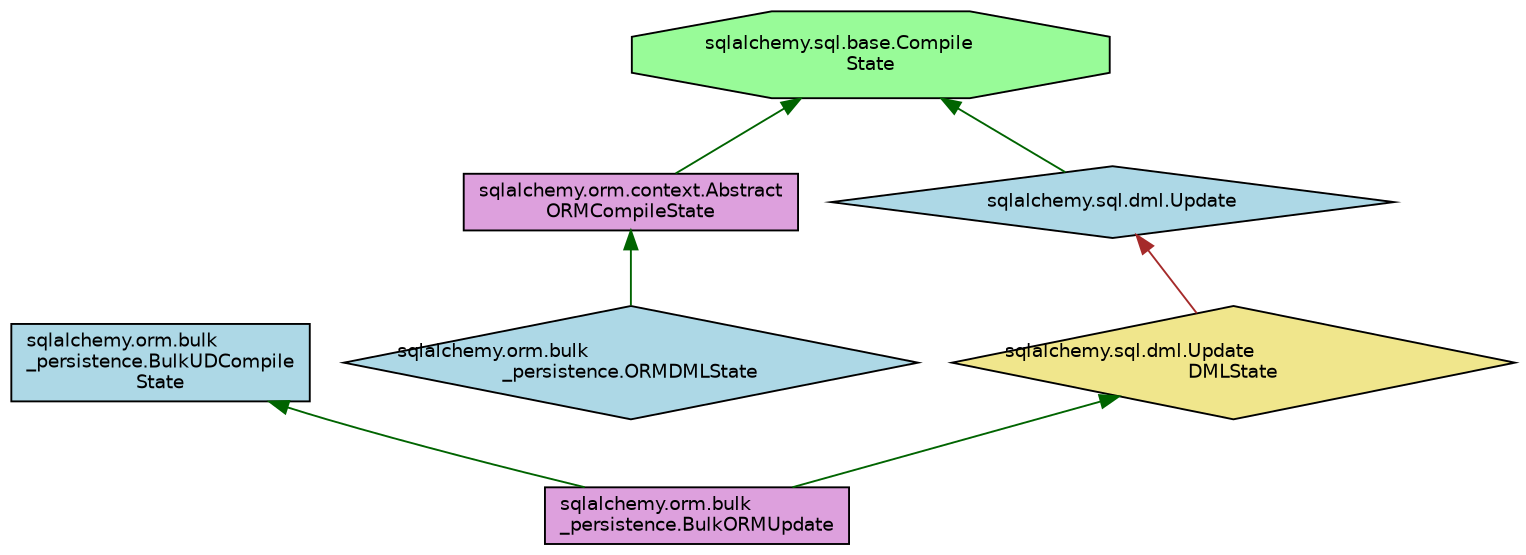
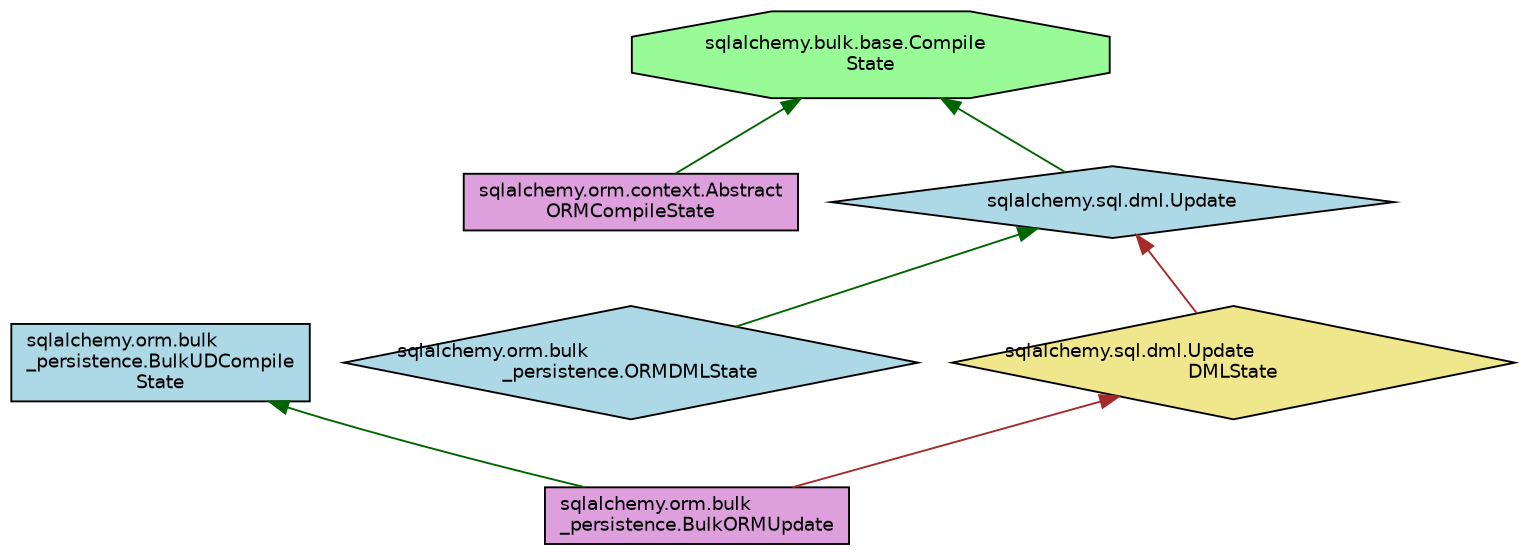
node "sqlalchemy.sql.base.Compile State": label "sqlalchemy.sql.base.Compile State" -> "sqlalchemy.bulk.base.Compile State"
edge "sqlalchemy.orm.bulk _persistence.ORMDMLState" -> "sqlalchemy.orm.context.Abstract ORMCompileState": now "sqlalchemy.orm.bulk _persistence.ORMDMLState" -> "sqlalchemy.sql.dml.Update"
edge "sqlalchemy.orm.bulk _persistence.BulkORMUpdate" -> "sqlalchemy.sql.dml.Update DMLState": color darkgreen -> brown
